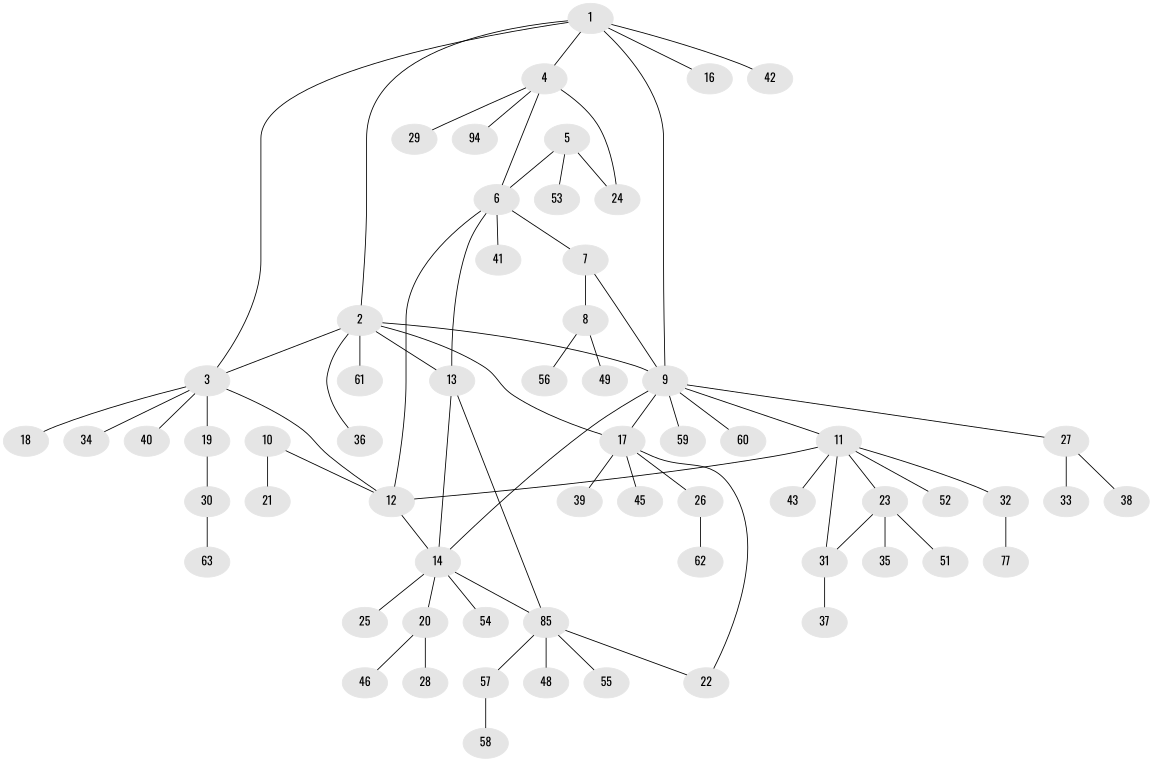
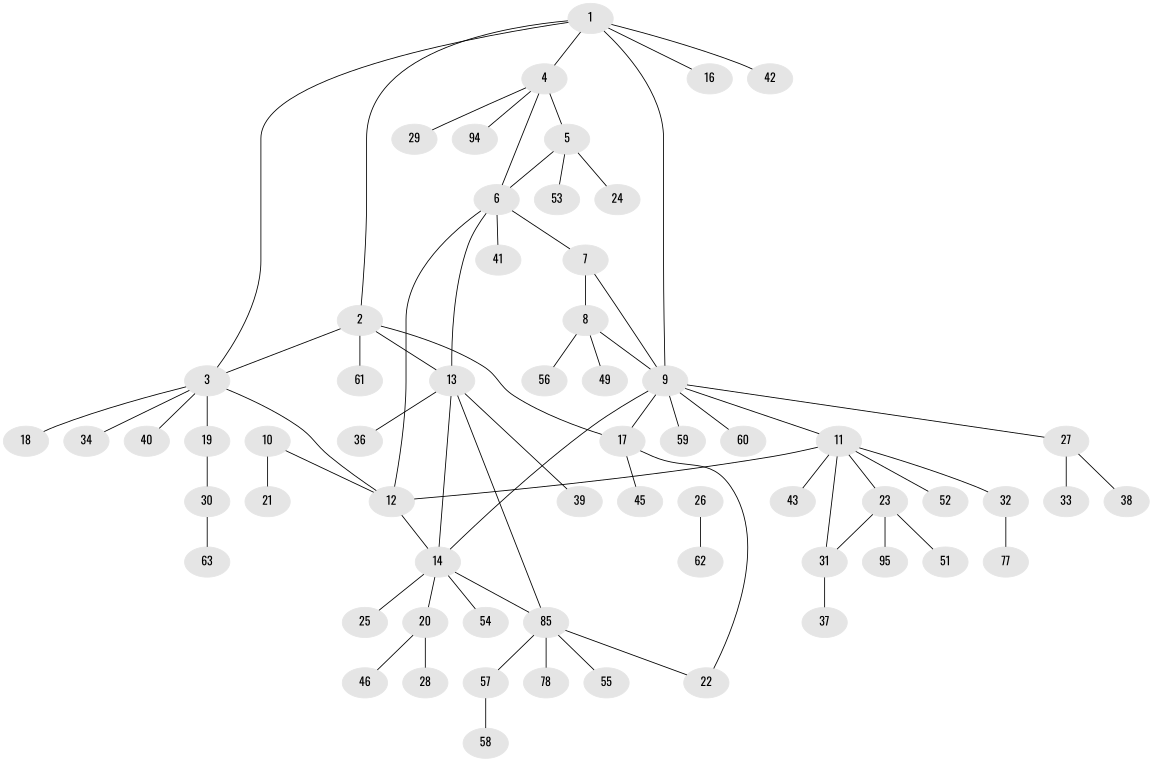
edge "4" -- "24": now "4" -- "5"
edge "2" -- "9": now "8" -- "9"
edge "2" -- "36": now "13" -- "36"
edge "17" -- "26": removed
edge "17" -- "39": now "13" -- "39"
node "35": label "35" -> "95"
node "48": label "48" -> "78"
